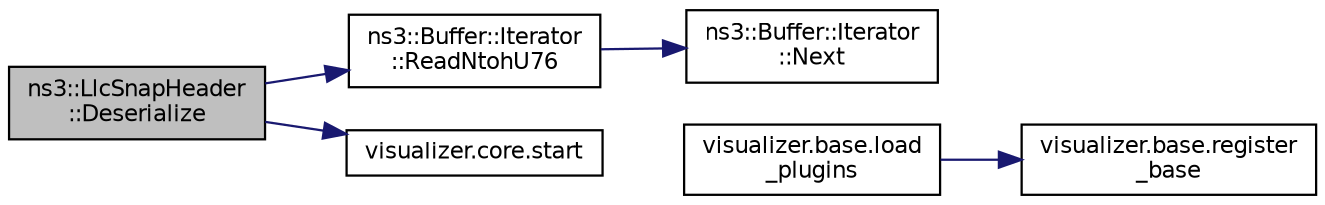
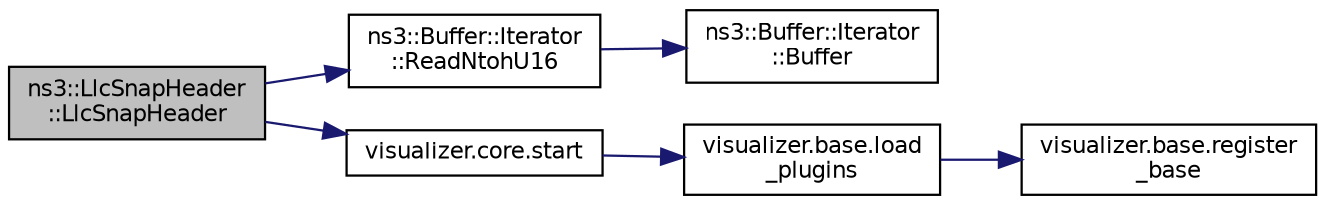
node "ns3::Buffer::Iterator ::Next": label "ns3::Buffer::Iterator ::Next" -> "ns3::Buffer::Iterator ::Buffer"
node "ns3::Buffer::Iterator ::ReadNtohU76": label "ns3::Buffer::Iterator ::ReadNtohU76" -> "ns3::Buffer::Iterator ::ReadNtohU16"
node "ns3::LlcSnapHeader ::Deserialize": label "ns3::LlcSnapHeader ::Deserialize" -> "ns3::LlcSnapHeader ::LlcSnapHeader"
edge "visualizer.core.start" -> "visualizer.base.load _plugins": added
